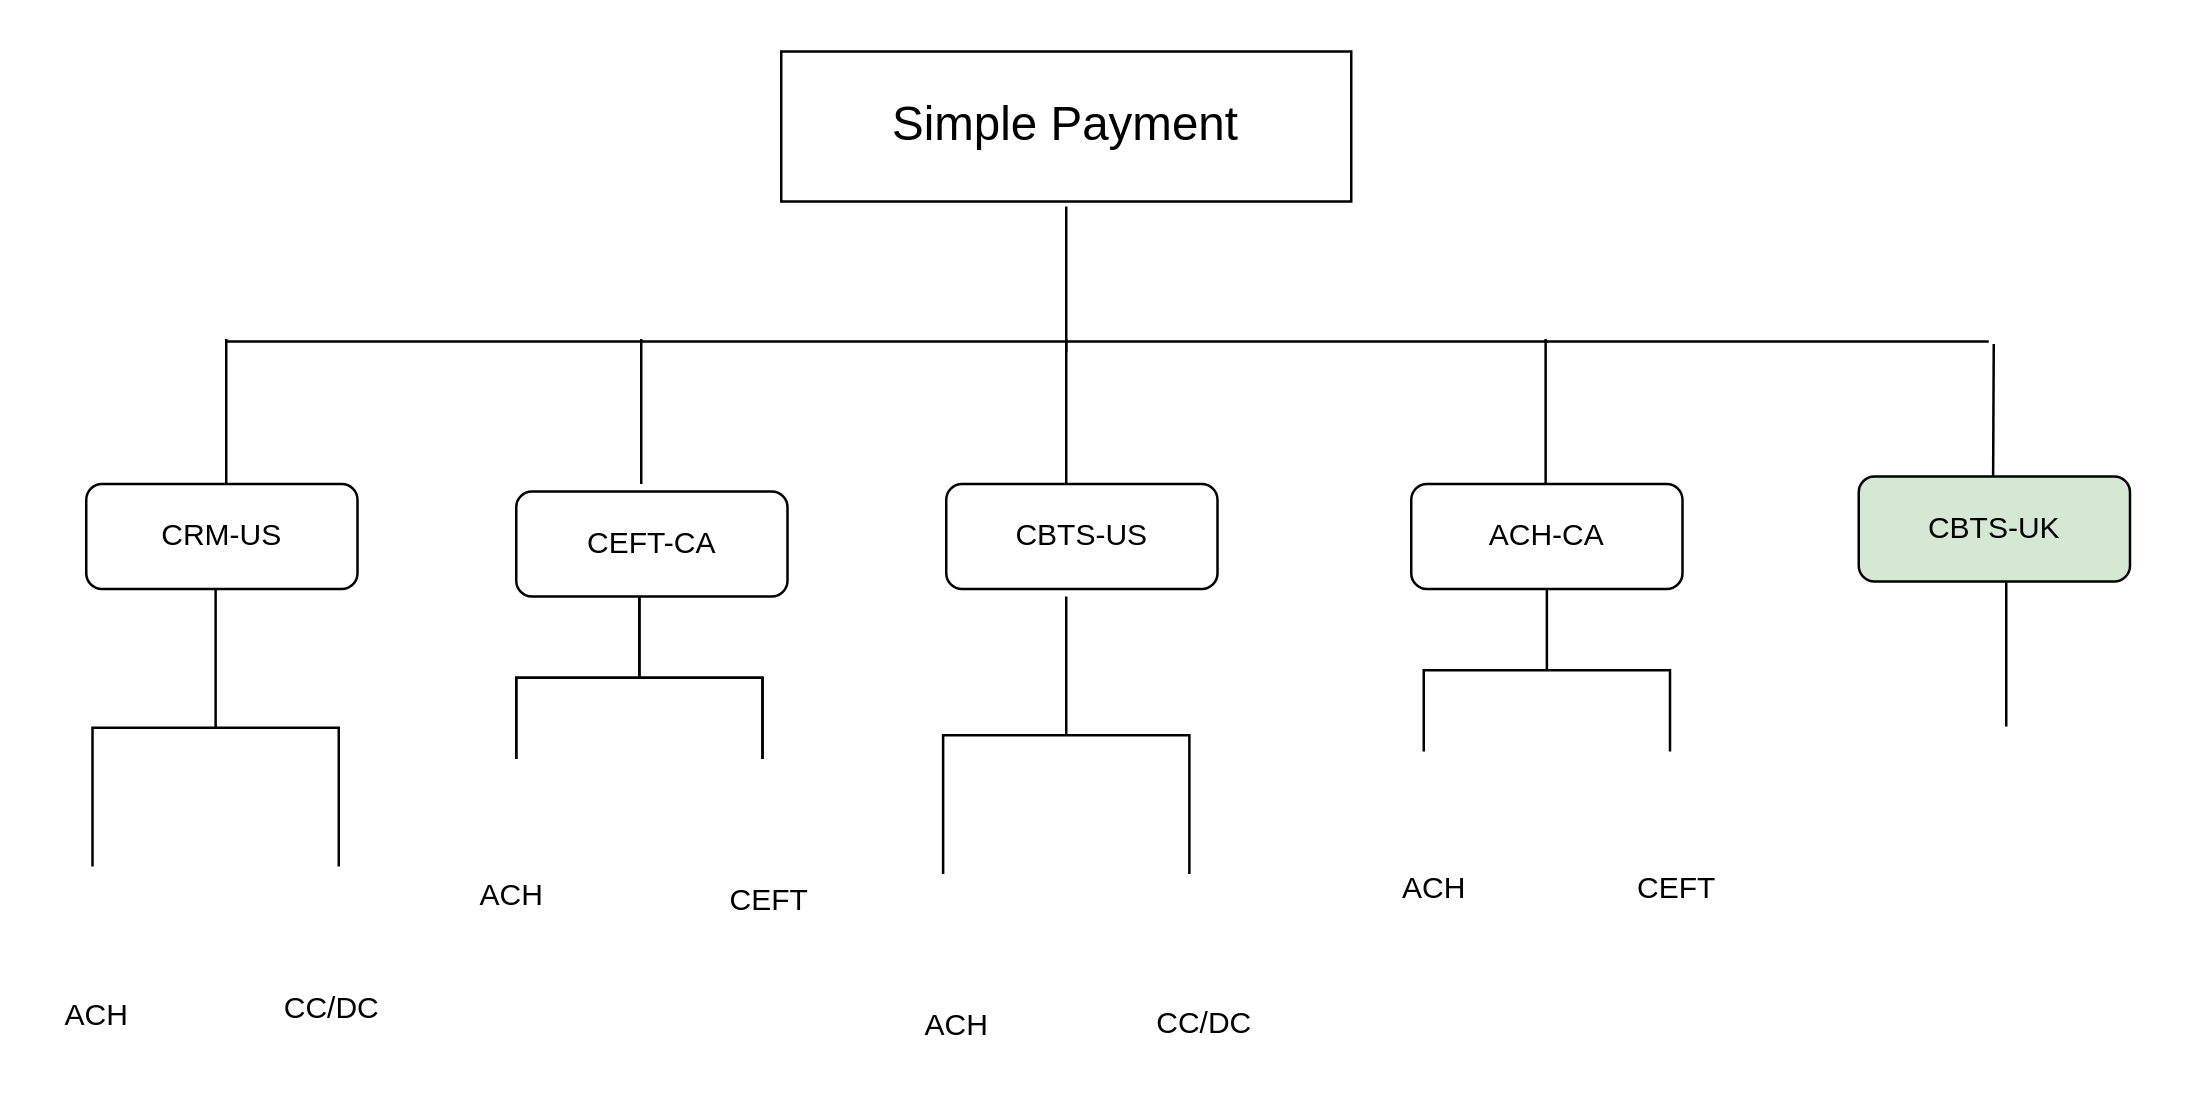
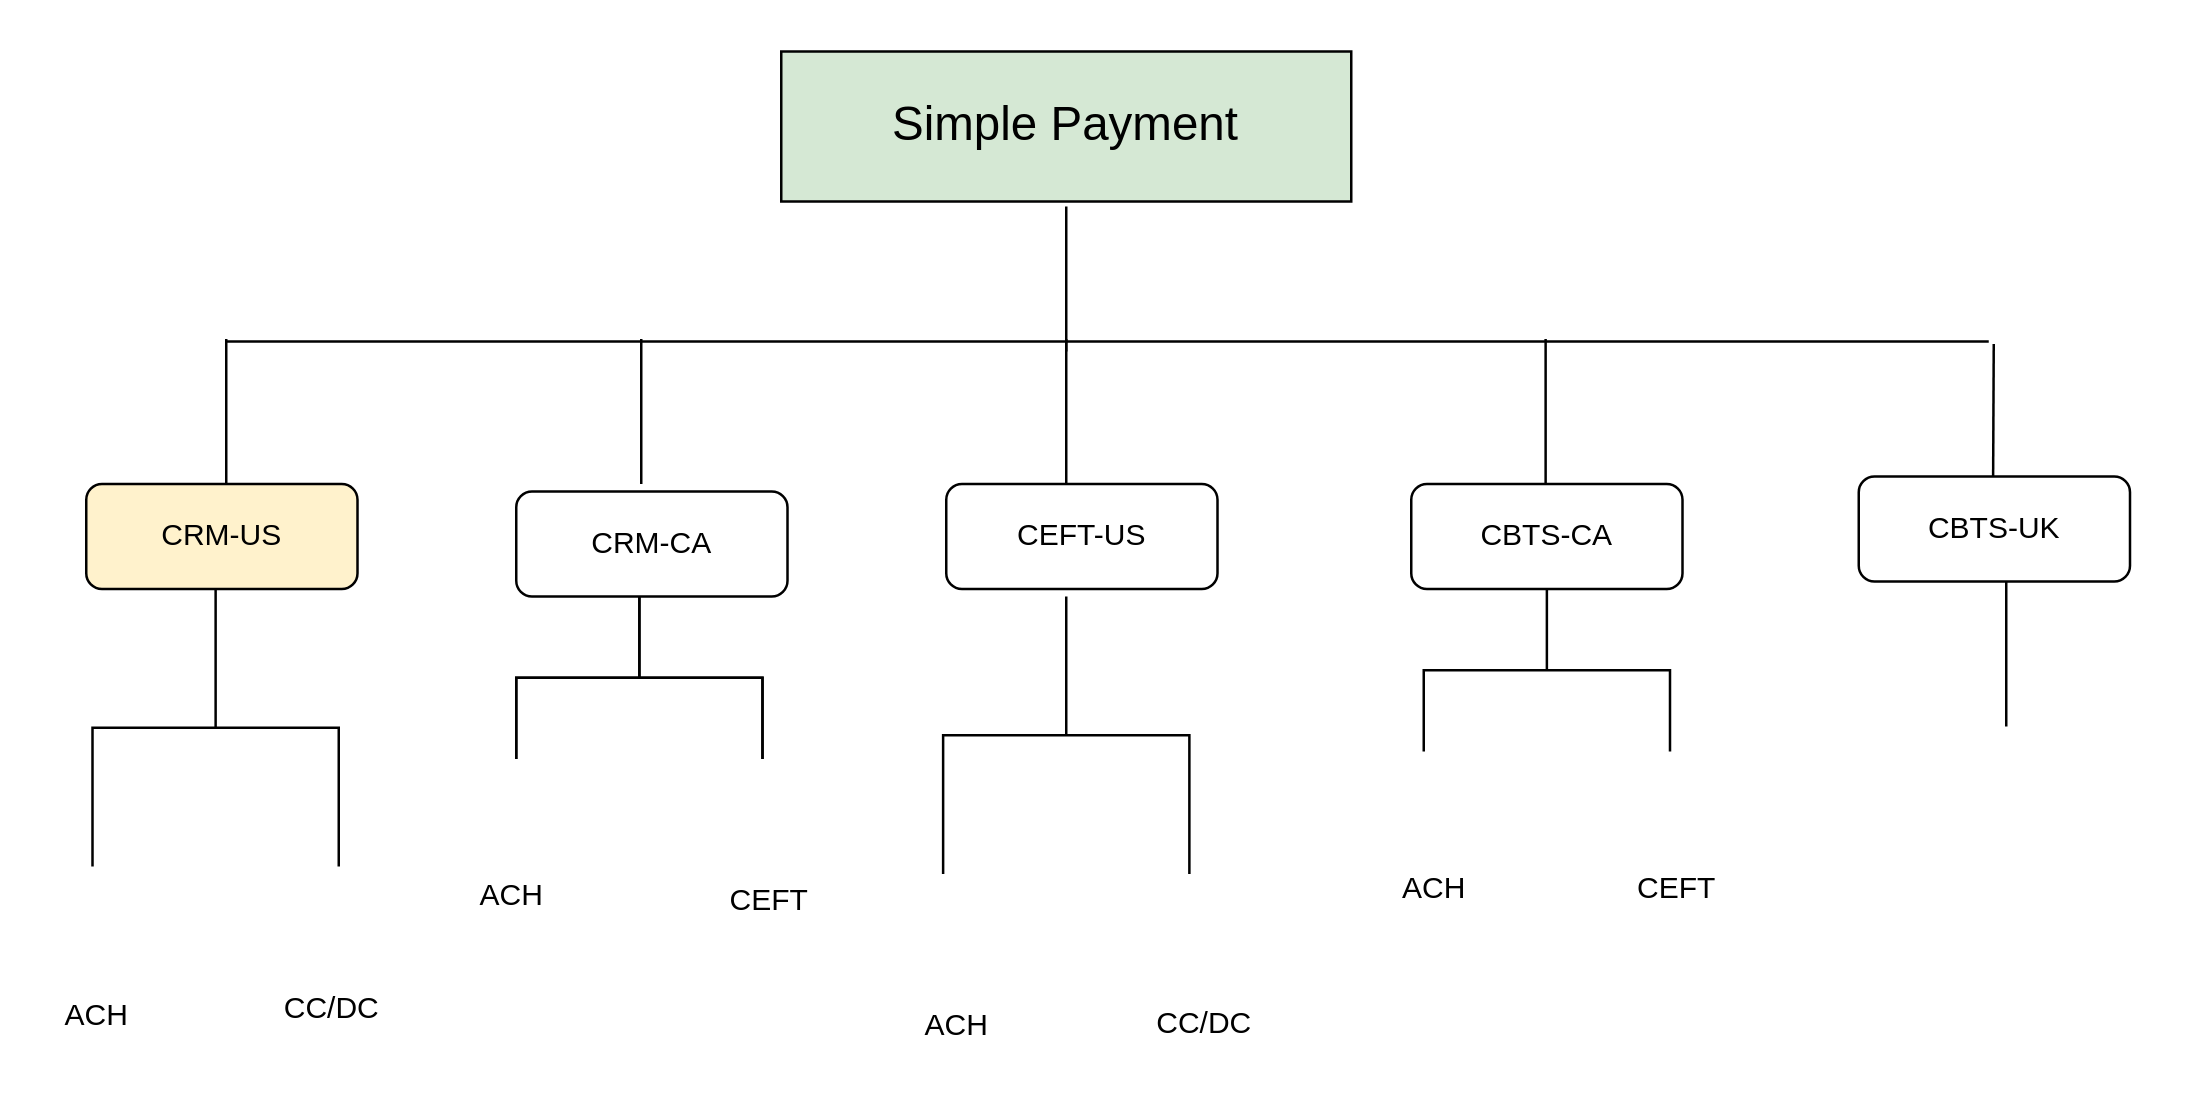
node "Simple Payment": fillcolor #ffffff -> #d5e8d4
node "CBTS-UK": fillcolor #d5e8d4 -> #ffffff
node "CRM-US": fillcolor #ffffff -> #fff2cc
node "CBTS-US": label "CBTS-US" -> "CEFT-US"
node "ACH-CA": label "ACH-CA" -> "CBTS-CA"
node "CEFT-CA": label "CEFT-CA" -> "CRM-CA"
